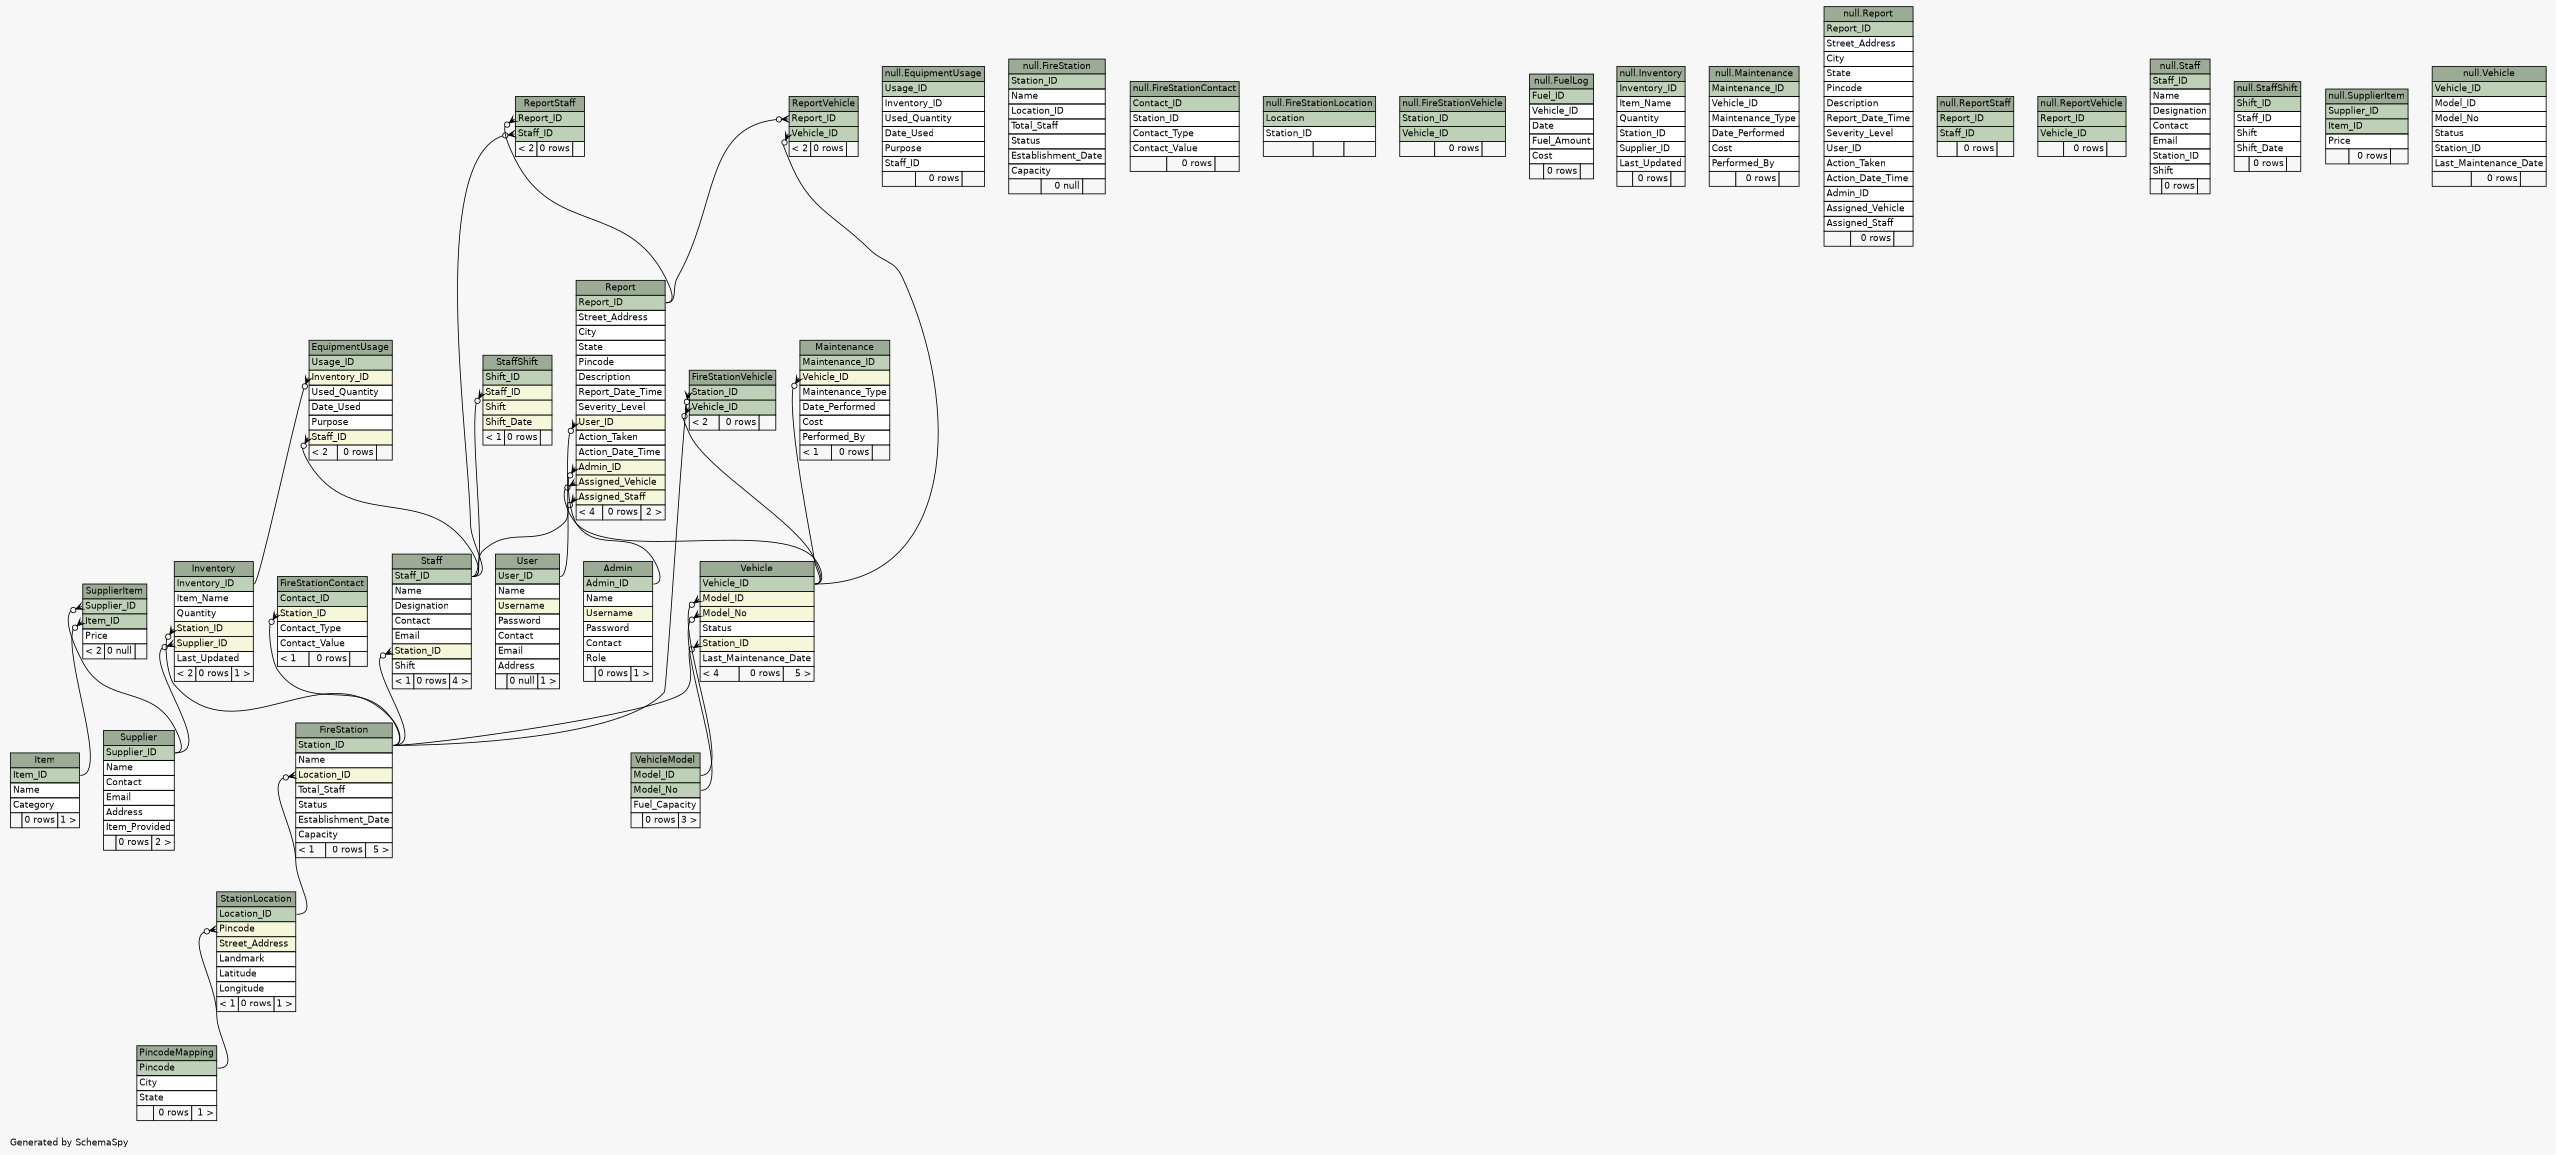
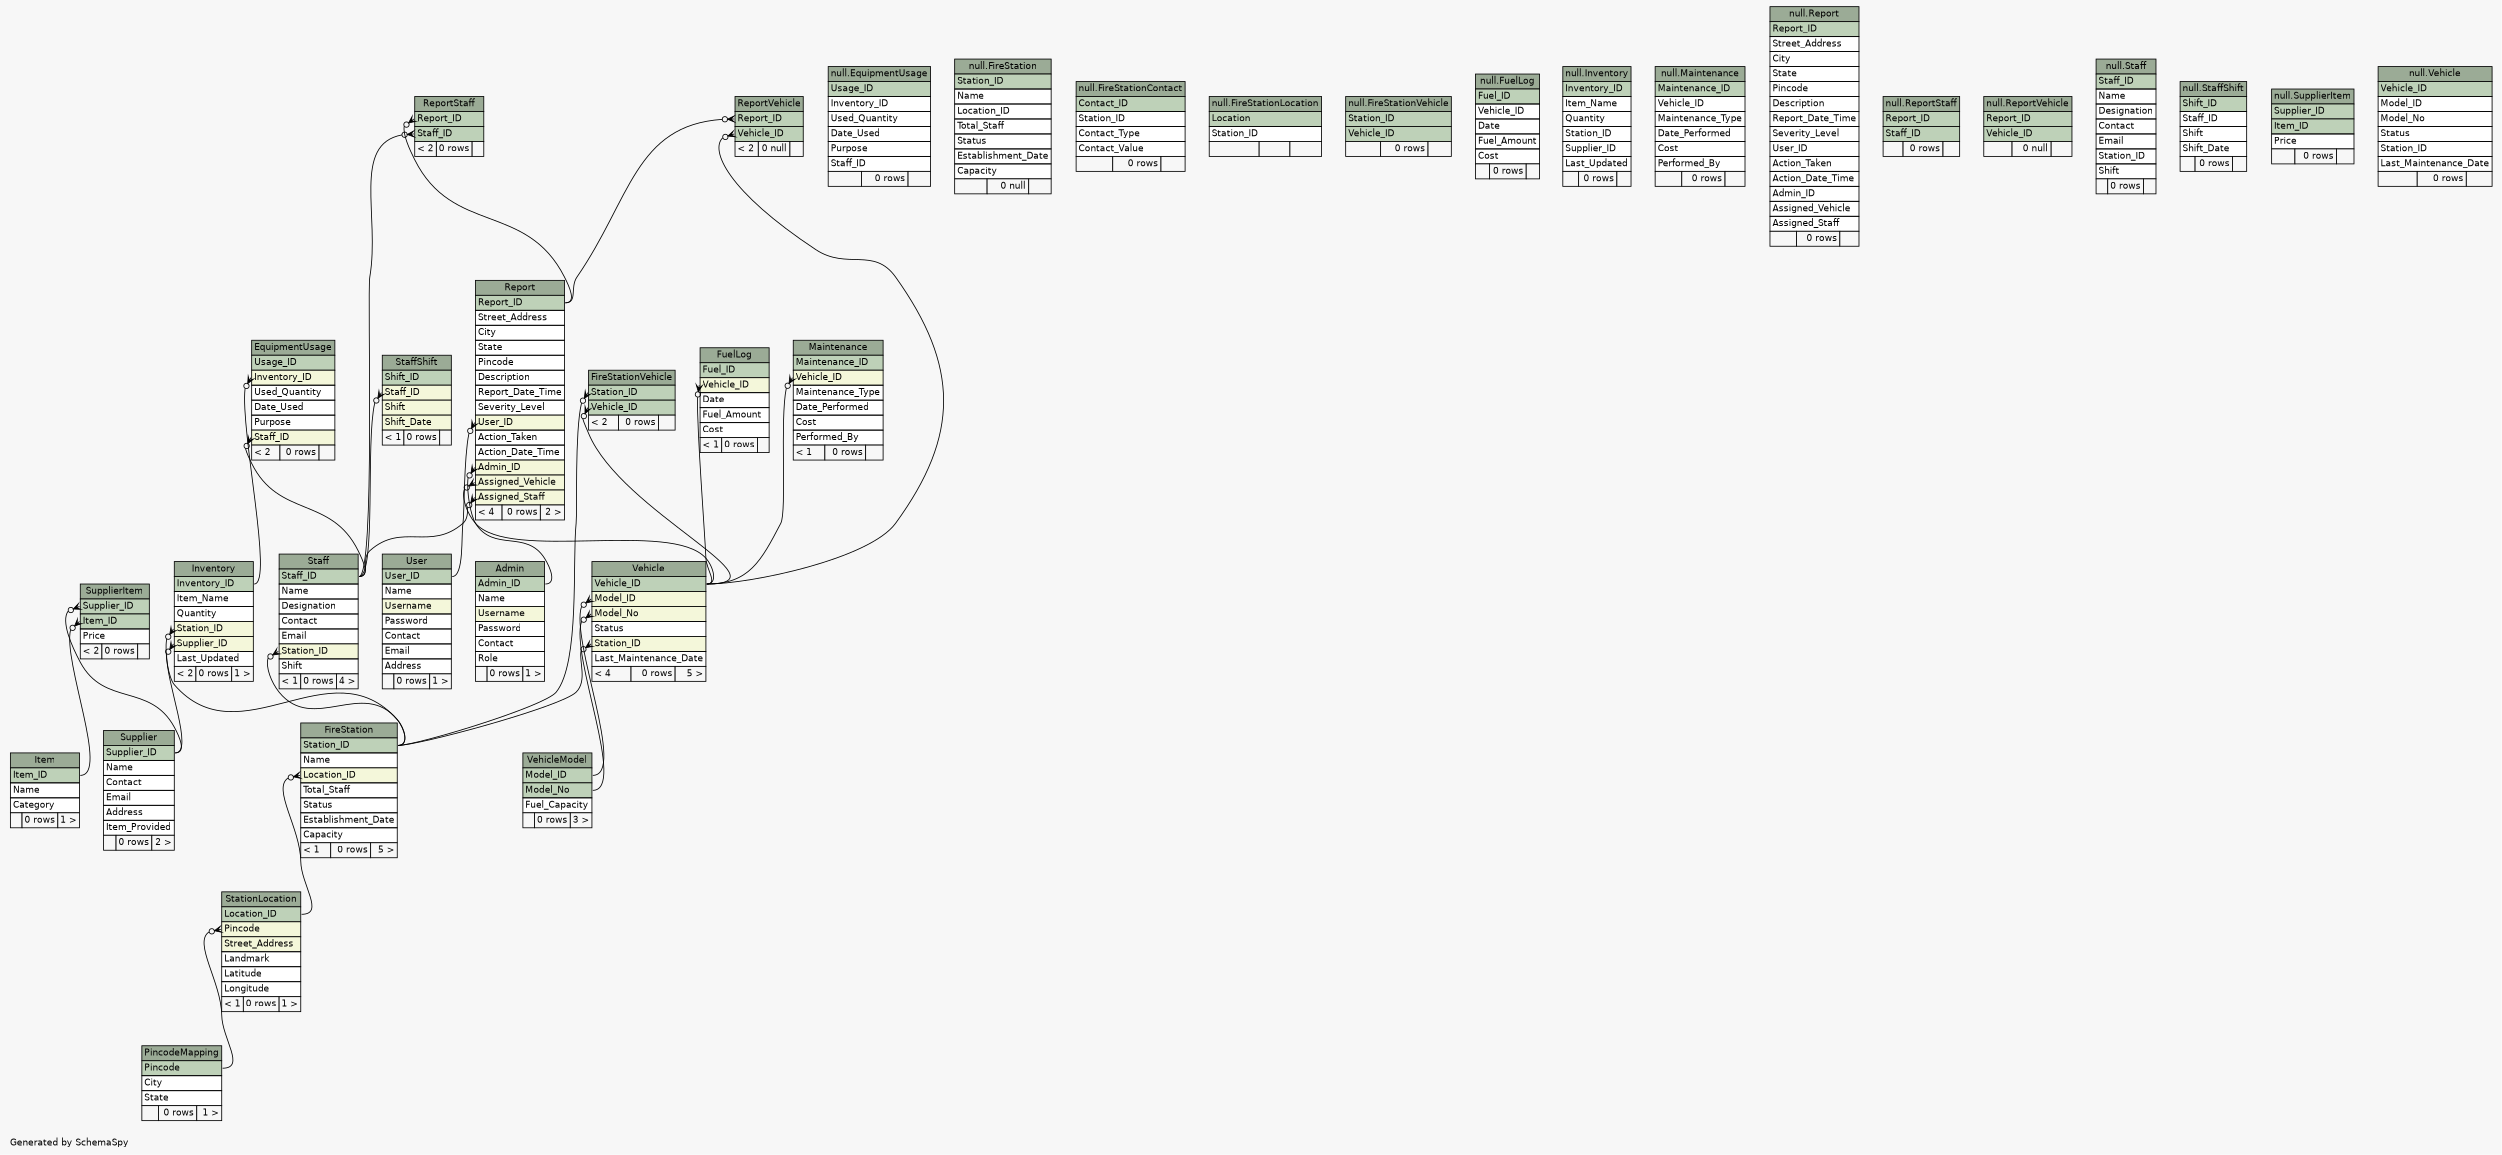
node "ReportVehicle": text "0 rows" -> "0 null"
node "null.ReportVehicle": text "0 rows" -> "0 null"
node "FuelLog": added
node "FireStationContact": removed
node "SupplierItem": text "0 null" -> "0 rows"
node "User": text "0 null" -> "0 rows"
